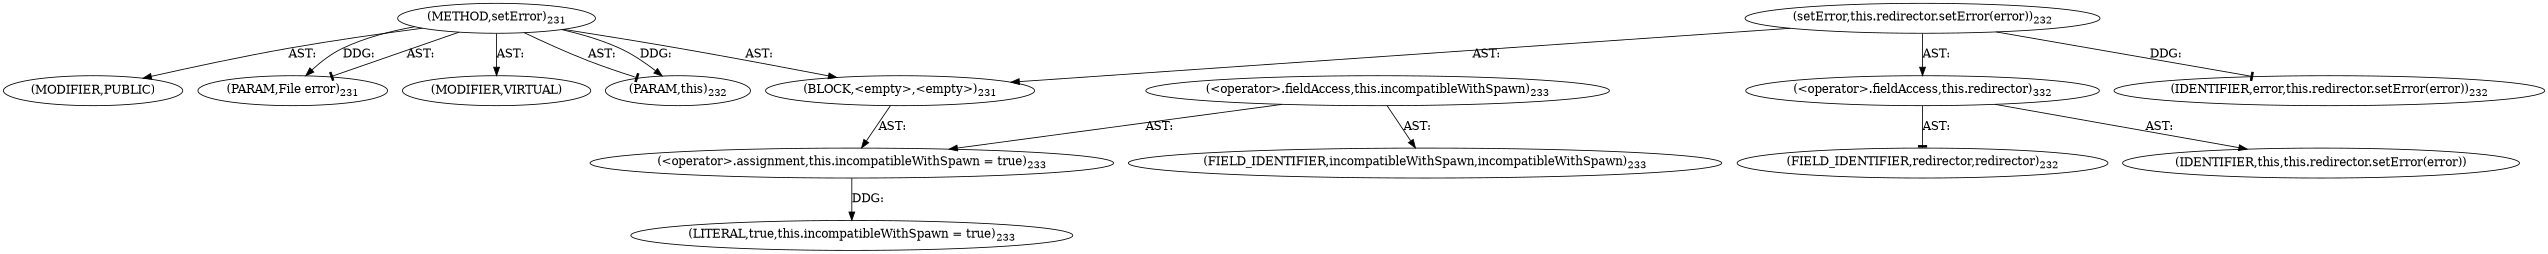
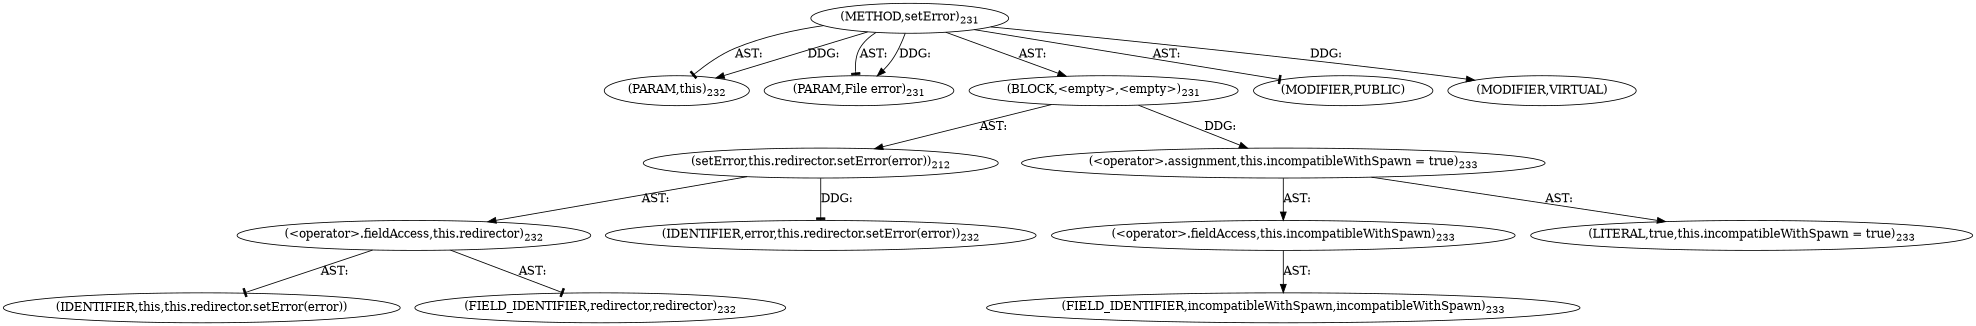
node "(setError,this.redirector.setError(error))": text "232" -> "212"
edge "(METHOD,setError)" -> "(MODIFIER,PUBLIC)": arrowhead normal -> tee
edge "(METHOD,setError)" -> "(MODIFIER,VIRTUAL)": label "AST: " -> "DDG: "
edge "(setError,this.redirector.setError(error))" -> "(BLOCK,<empty>,<empty>)": reversed
node "(<operator>.fieldAccess,this.redirector)": text "332" -> "232"
edge "(<operator>.fieldAccess,this.incompatibleWithSpawn)" -> "(<operator>.assignment,this.incompatibleWithSpawn = true)": reversed
edge "(<operator>.fieldAccess,this.redirector)" -> "(IDENTIFIER,this,this.redirector.setError(error))": arrowhead normal -> tee
edge "(BLOCK,<empty>,<empty>)" -> "(<operator>.assignment,this.incompatibleWithSpawn = true)": label "AST: " -> "DDG: "
edge "(<operator>.assignment,this.incompatibleWithSpawn = true)" -> "(LITERAL,true,this.incompatibleWithSpawn = true)": label "DDG: " -> "AST: "
